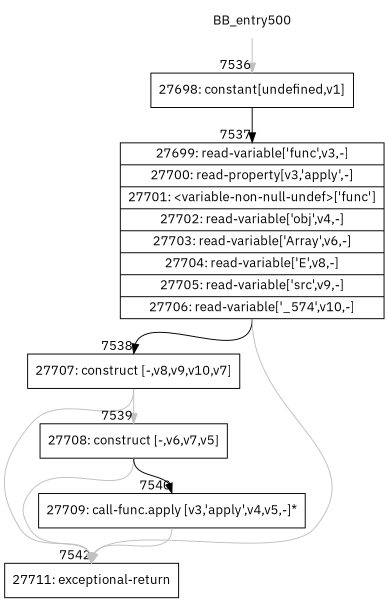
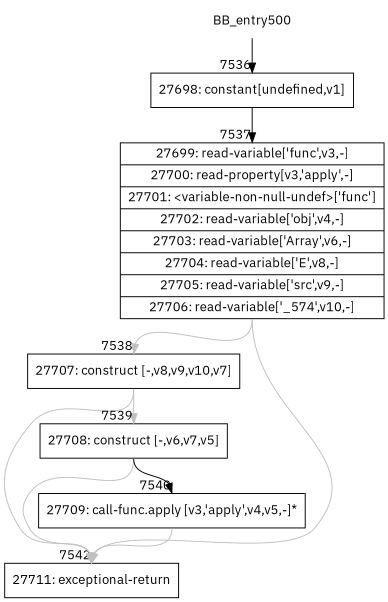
edge "BB_entry500" -> "27698: constant[undefined,v1]": color gray -> black
edge "27699: read-variable['func',v3,-]" -> "27707: construct [-,v8,v9,v10,v7]": color black -> gray
